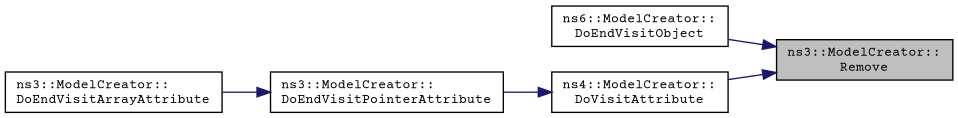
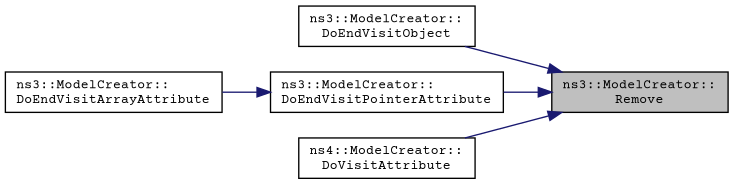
node "ns6::ModelCreator:: DoEndVisitObject": label "ns6::ModelCreator:: DoEndVisitObject" -> "ns3::ModelCreator:: DoEndVisitObject"
edge "ns3::ModelCreator:: DoEndVisitPointerAttribute" -> "ns4::ModelCreator:: DoVisitAttribute": now "ns3::ModelCreator:: DoEndVisitPointerAttribute" -> "ns3::ModelCreator:: Remove"
